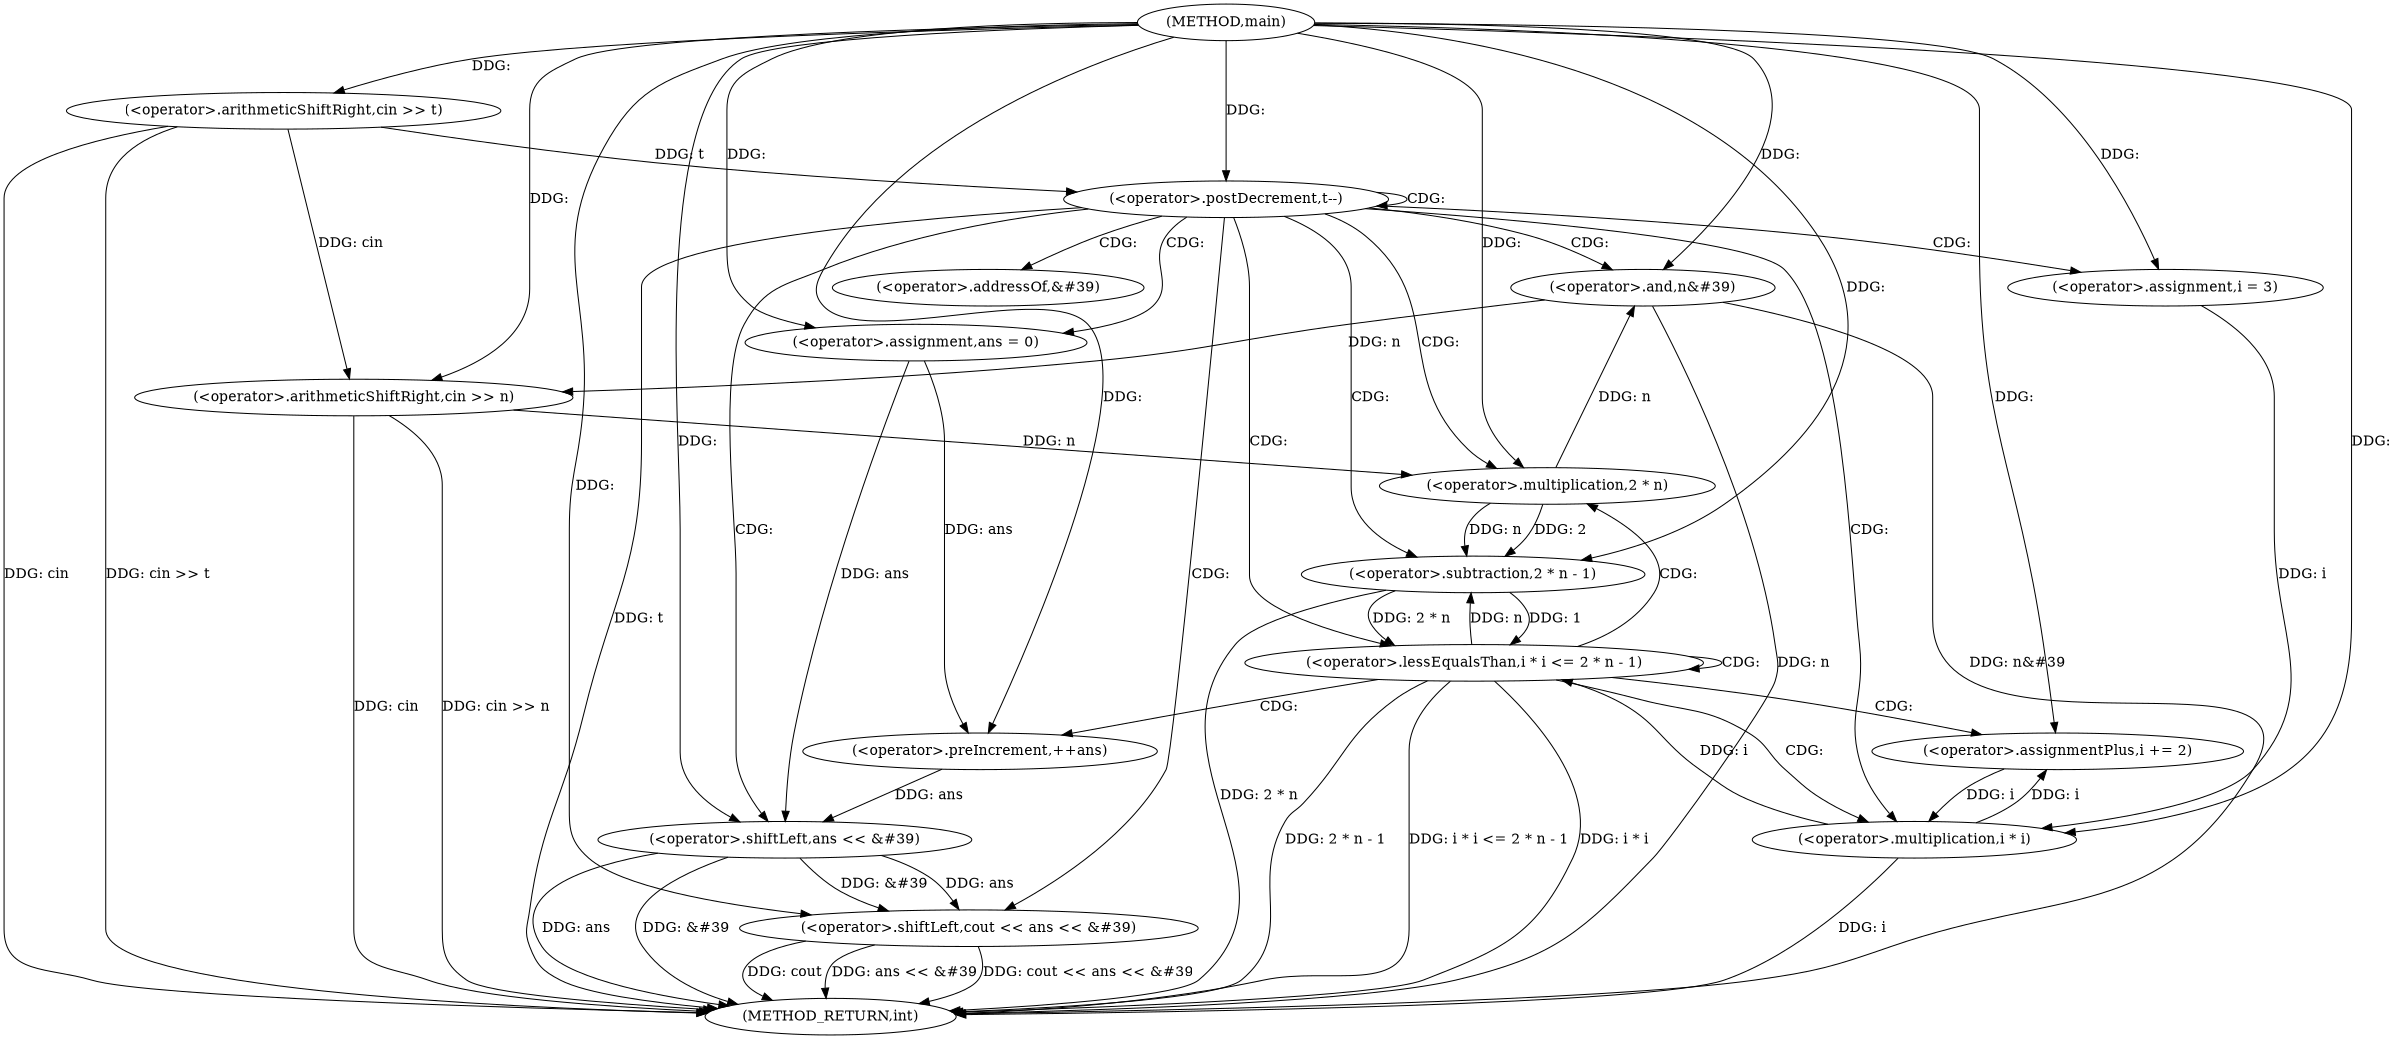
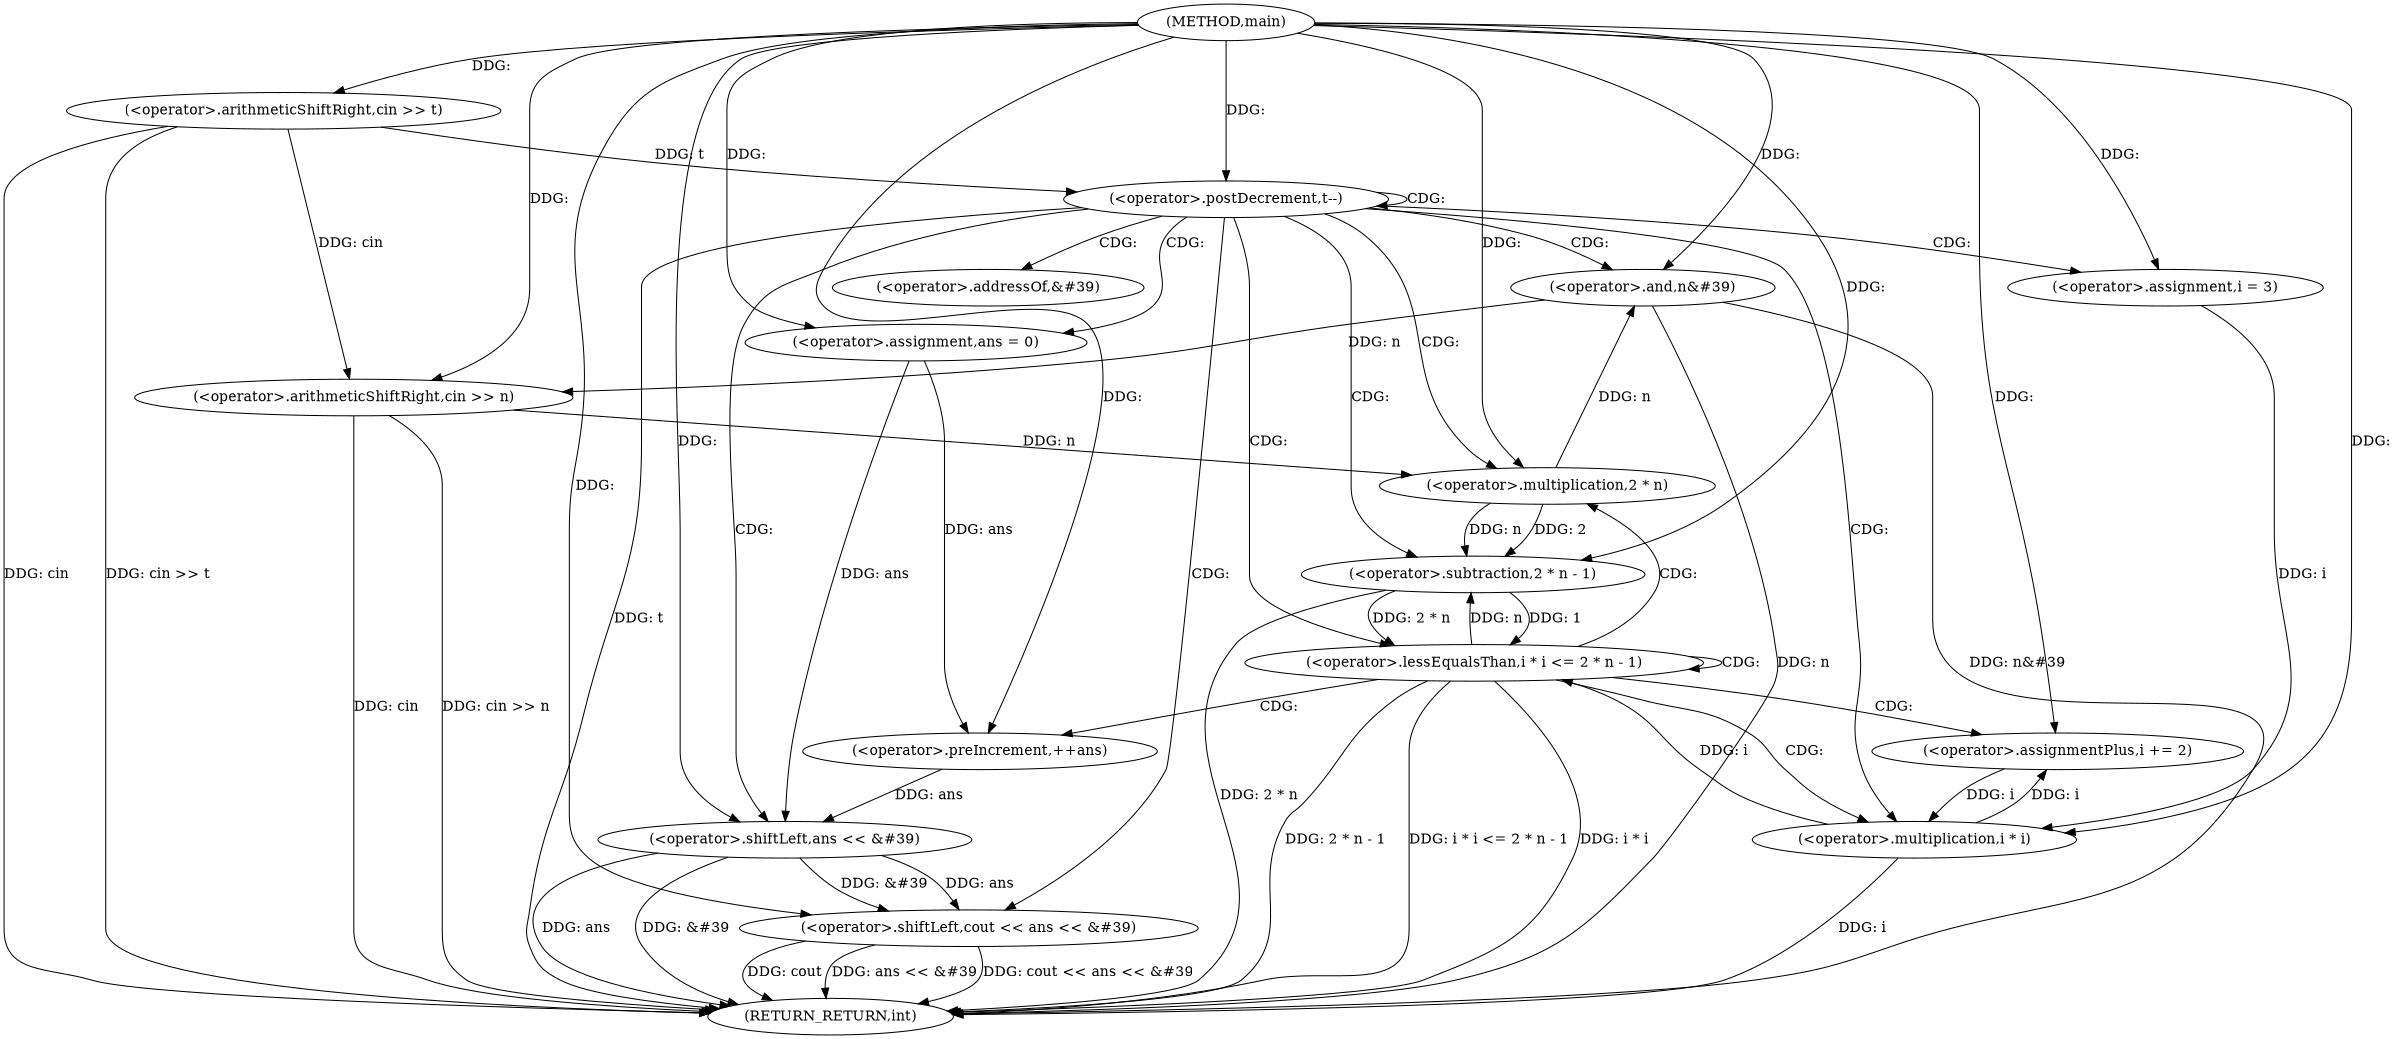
node "(METHOD_RETURN,int)": label "(METHOD_RETURN,int)" -> "(RETURN_RETURN,int)"
